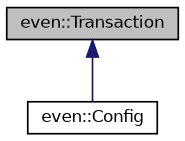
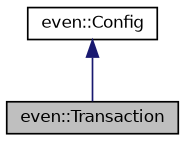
edge "even::Config" -> "even::Transaction": reversed
